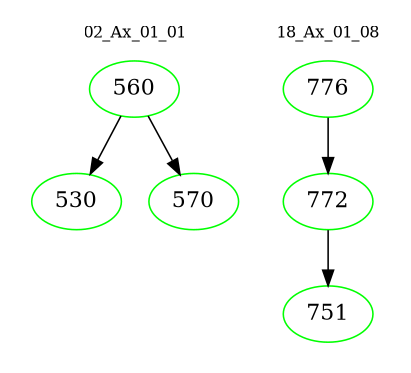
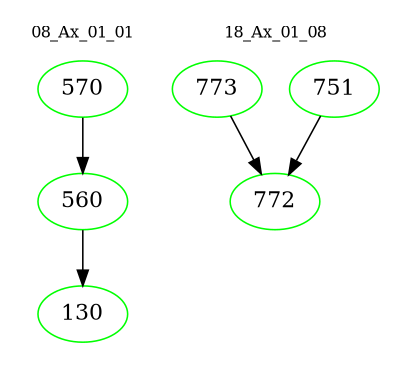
cluster "02_Ax_01_01": label "02_Ax_01_01" -> "08_Ax_01_01"
node "776": label "776" -> "773"
edge "560" -> "570": reversed
node "530": label "530" -> "130"
edge "772" -> "751": reversed
